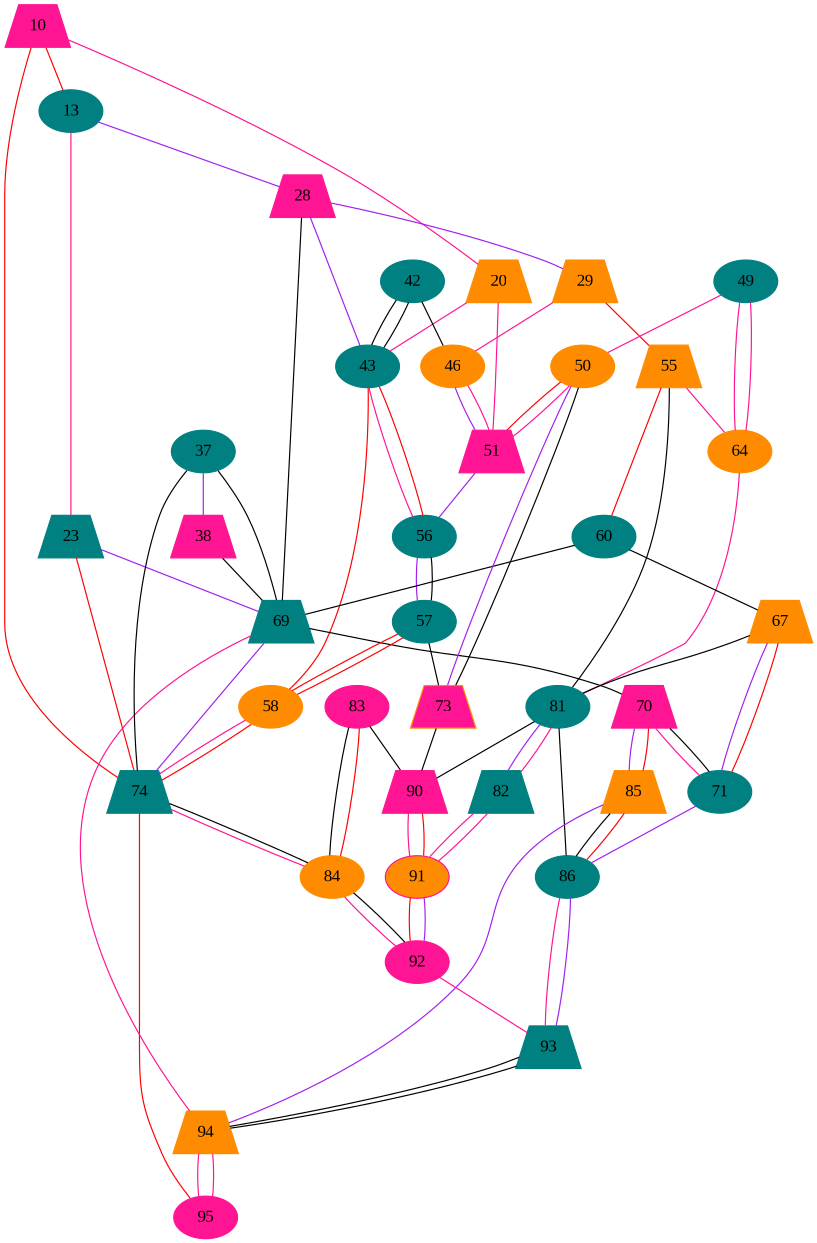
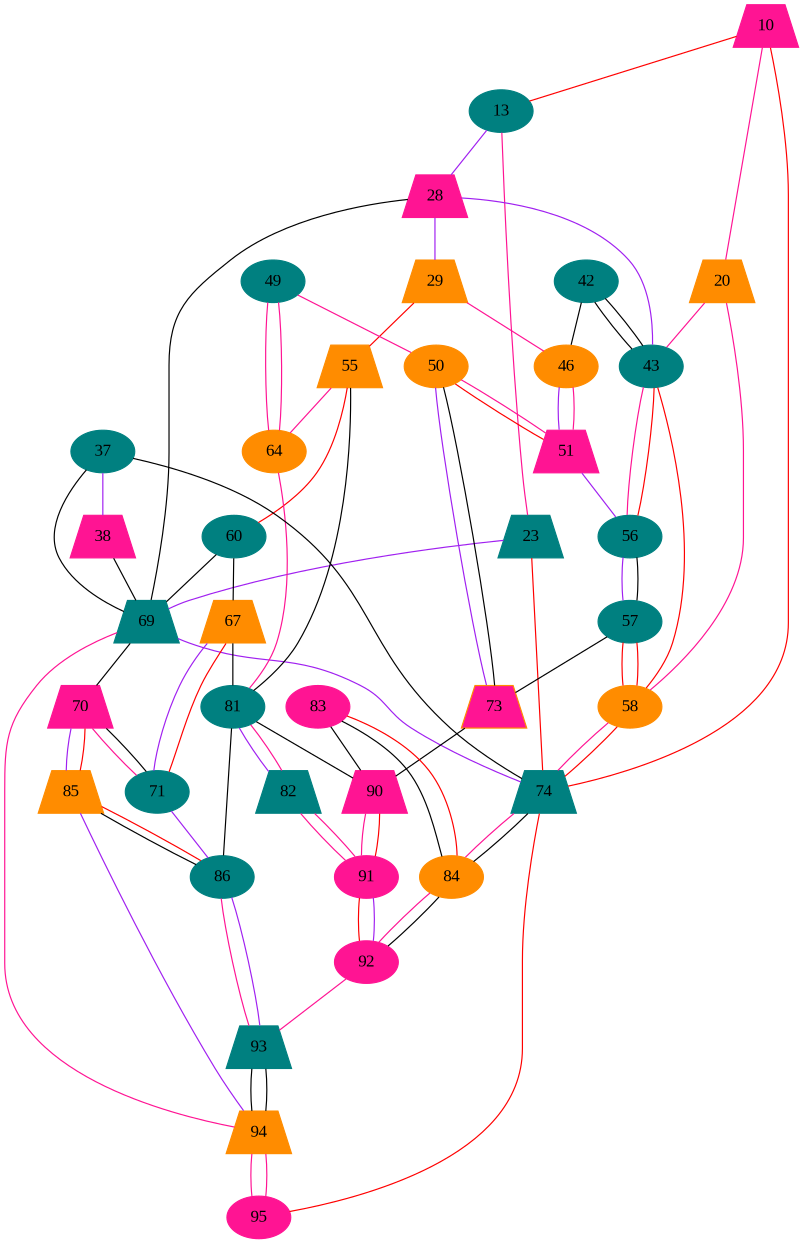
edge "20" -- "51": now "20" -- "58"
node "91": fillcolor darkorange -> deeppink
